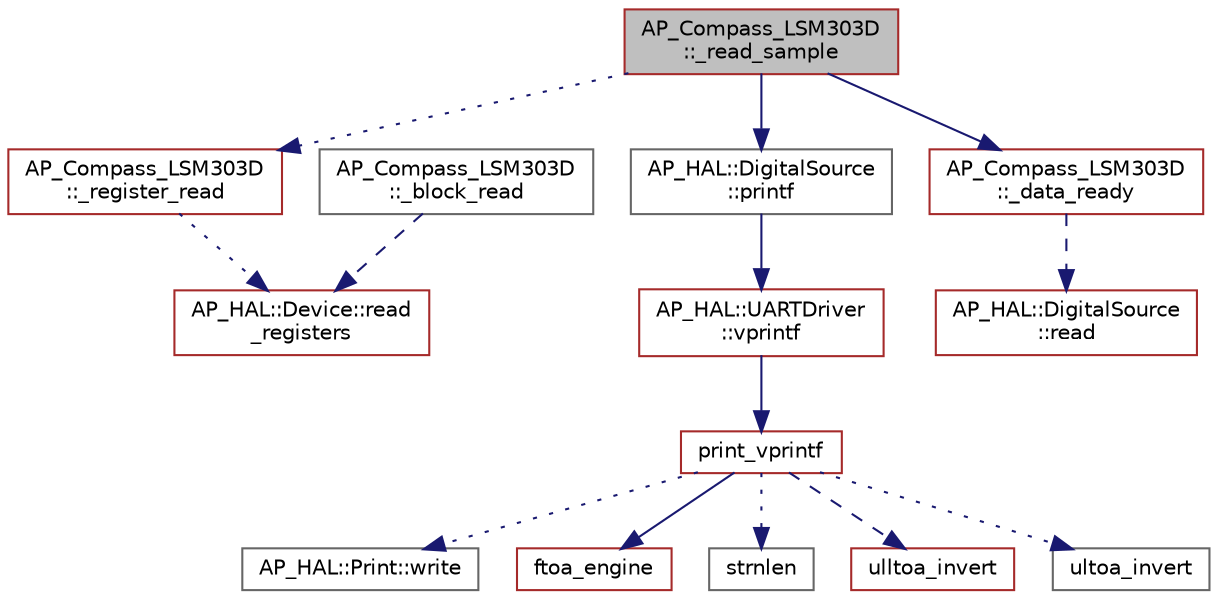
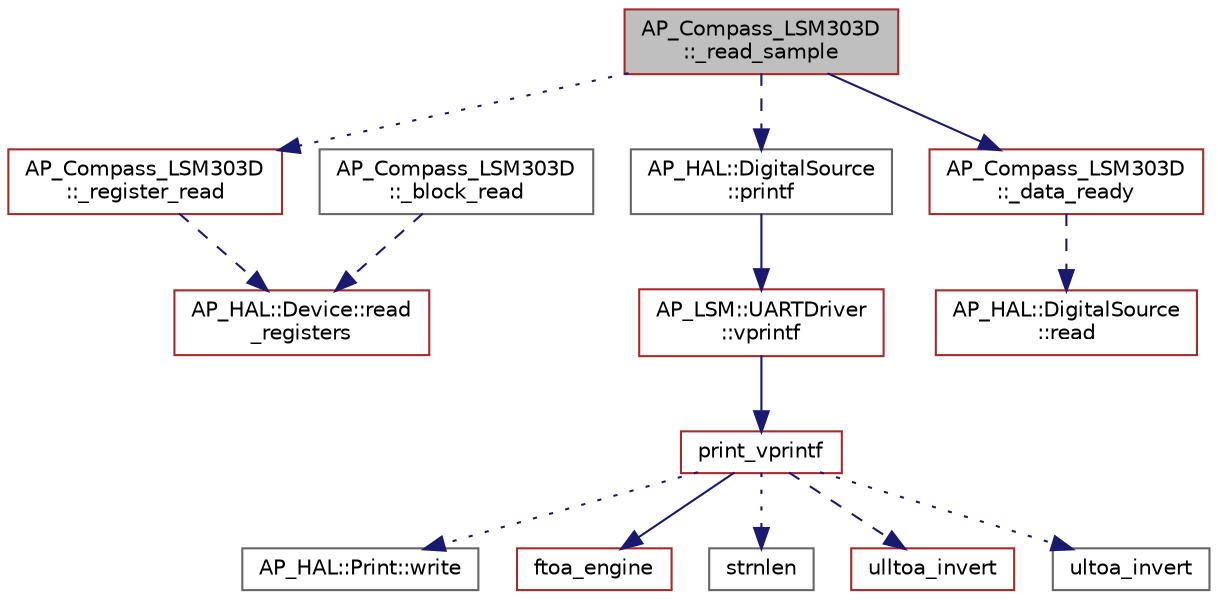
edge "AP_Compass_LSM303D ::_read_sample" -> "AP_HAL::DigitalSource ::printf": style solid -> dashed
edge "AP_Compass_LSM303D ::_register_read" -> "AP_HAL::Device::read _registers": style dotted -> dashed
node "AP_HAL::UARTDriver ::vprintf": label "AP_HAL::UARTDriver ::vprintf" -> "AP_LSM::UARTDriver ::vprintf"
